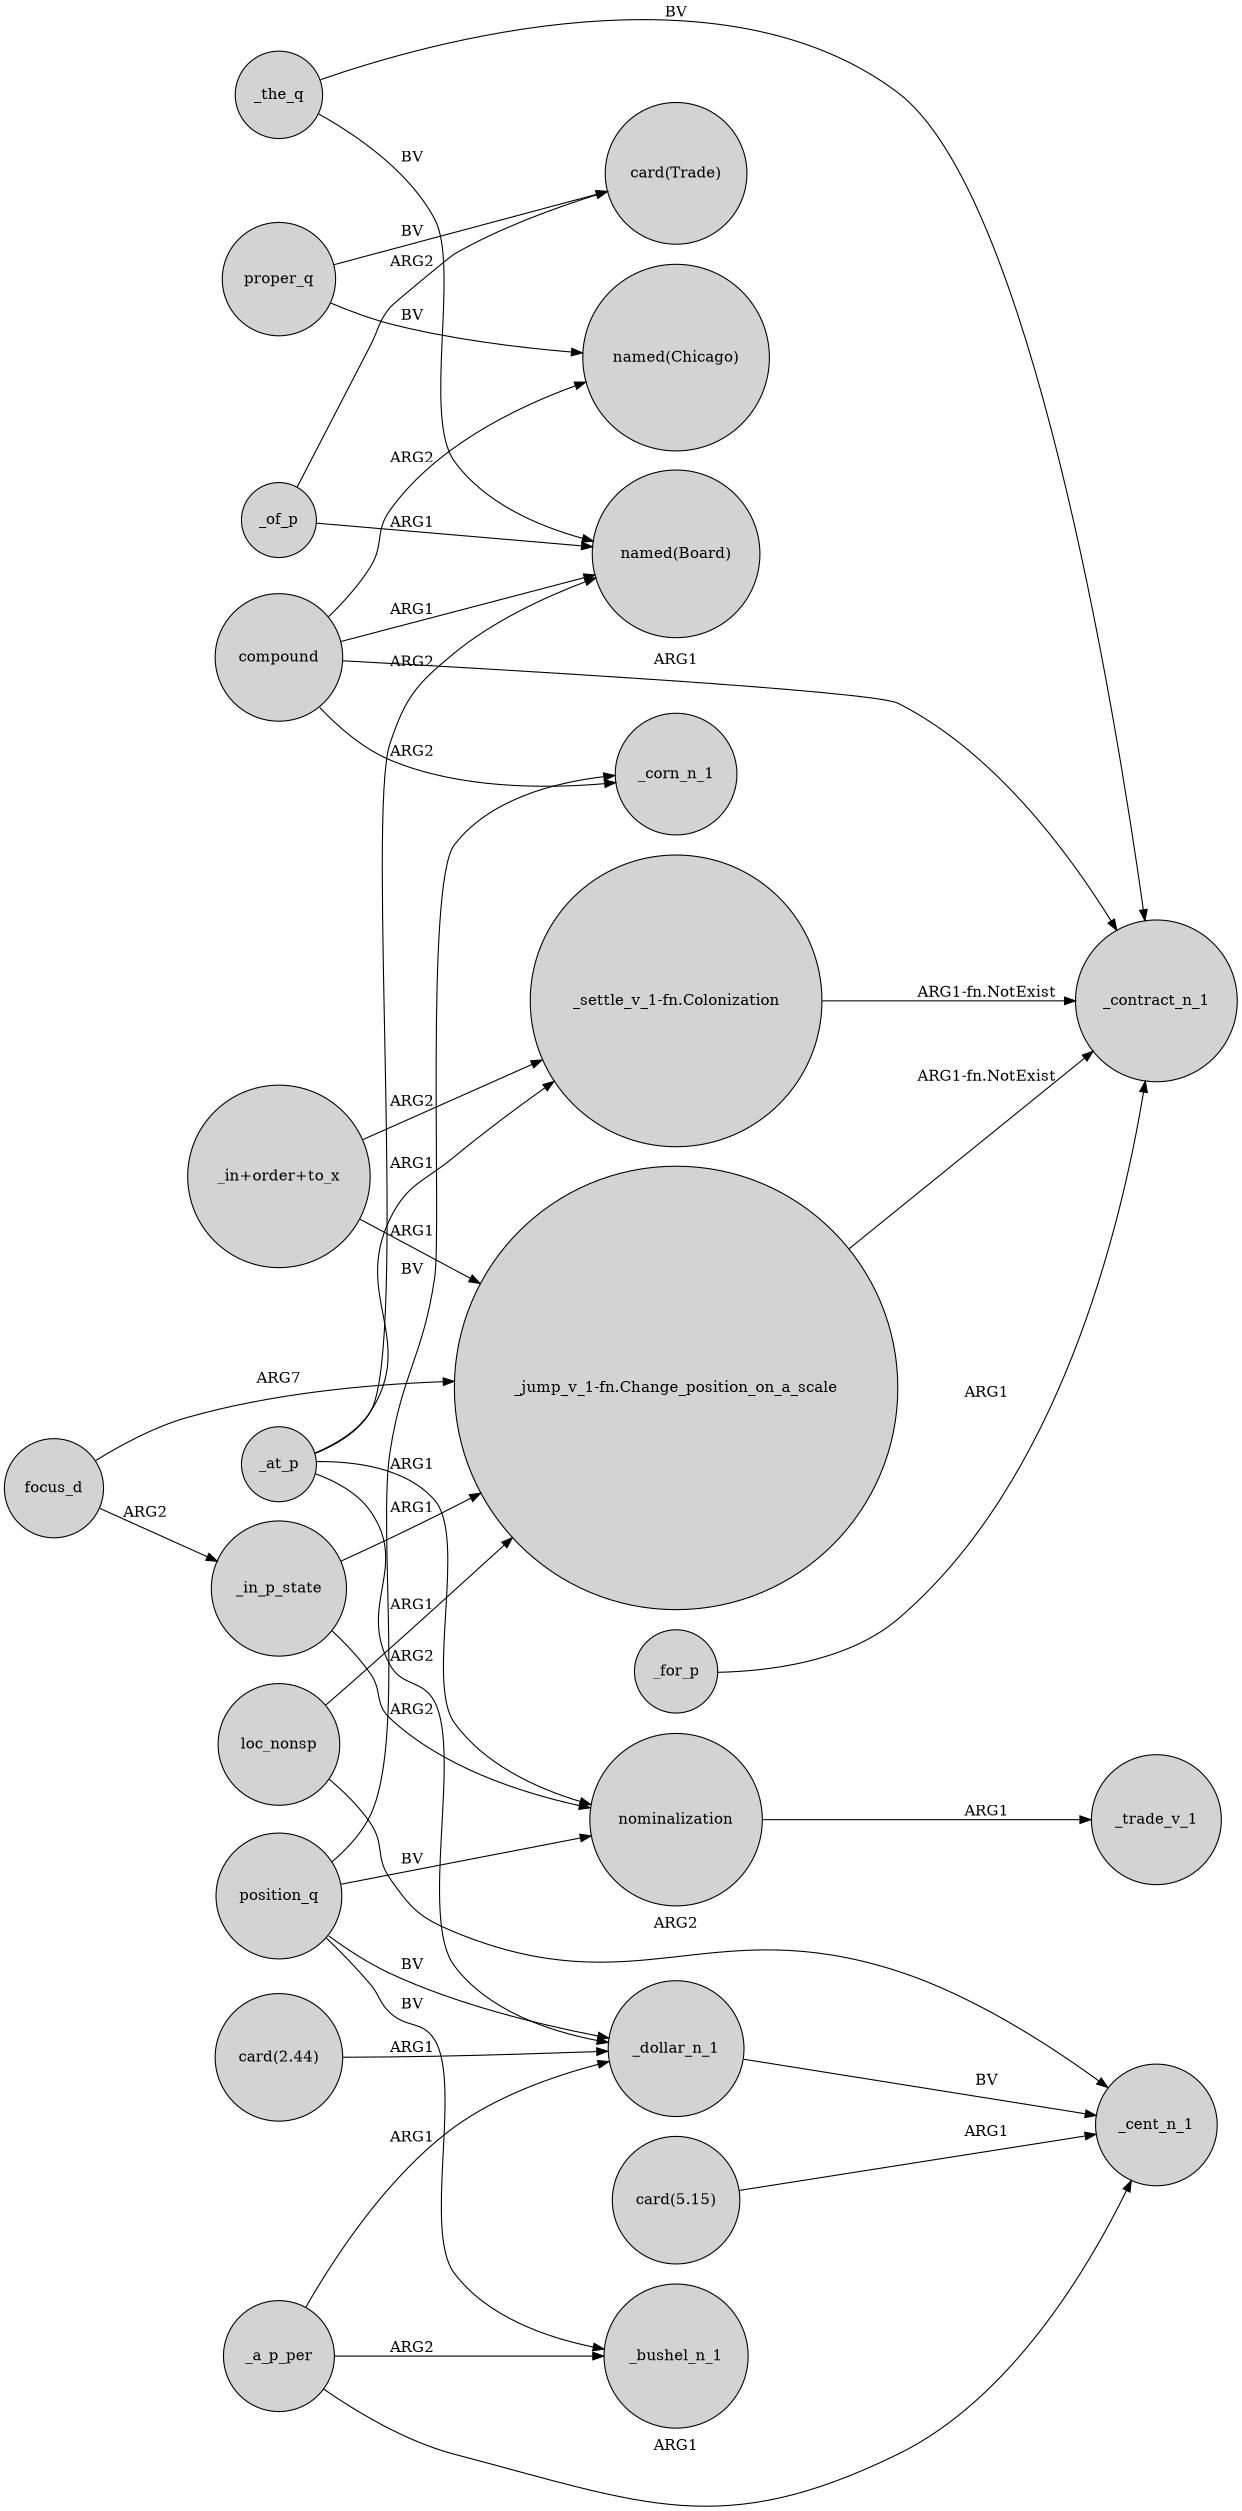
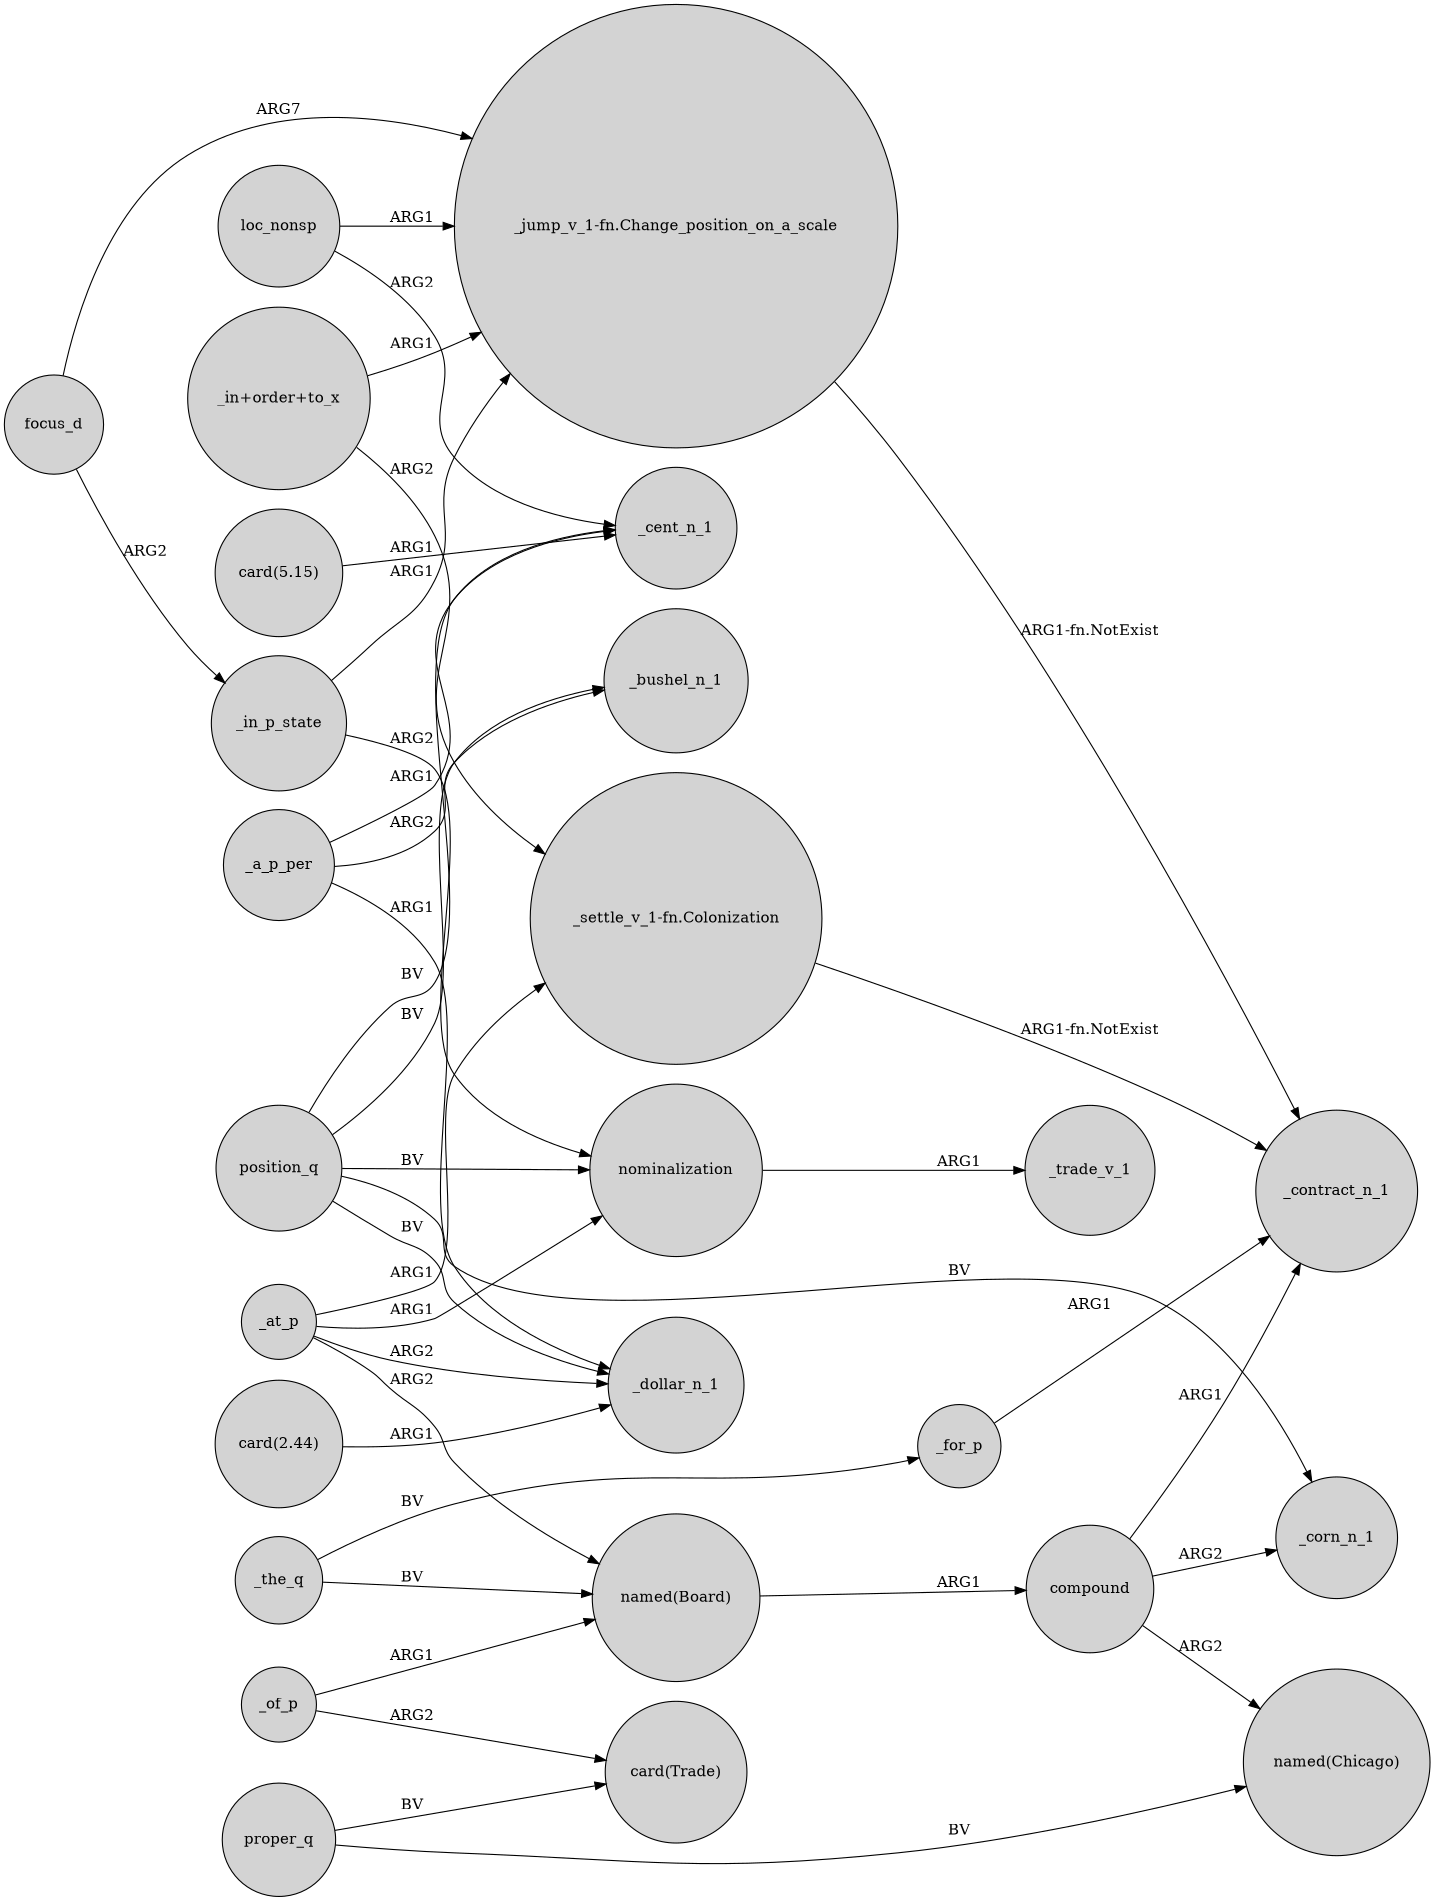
edge "_the_q" -> "_contract_n_1": now "_the_q" -> "_for_p"
edge "compound" -> "named(Board)": reversed
edge "_dollar_n_1" -> "_cent_n_1": now "position_q" -> "_cent_n_1"
